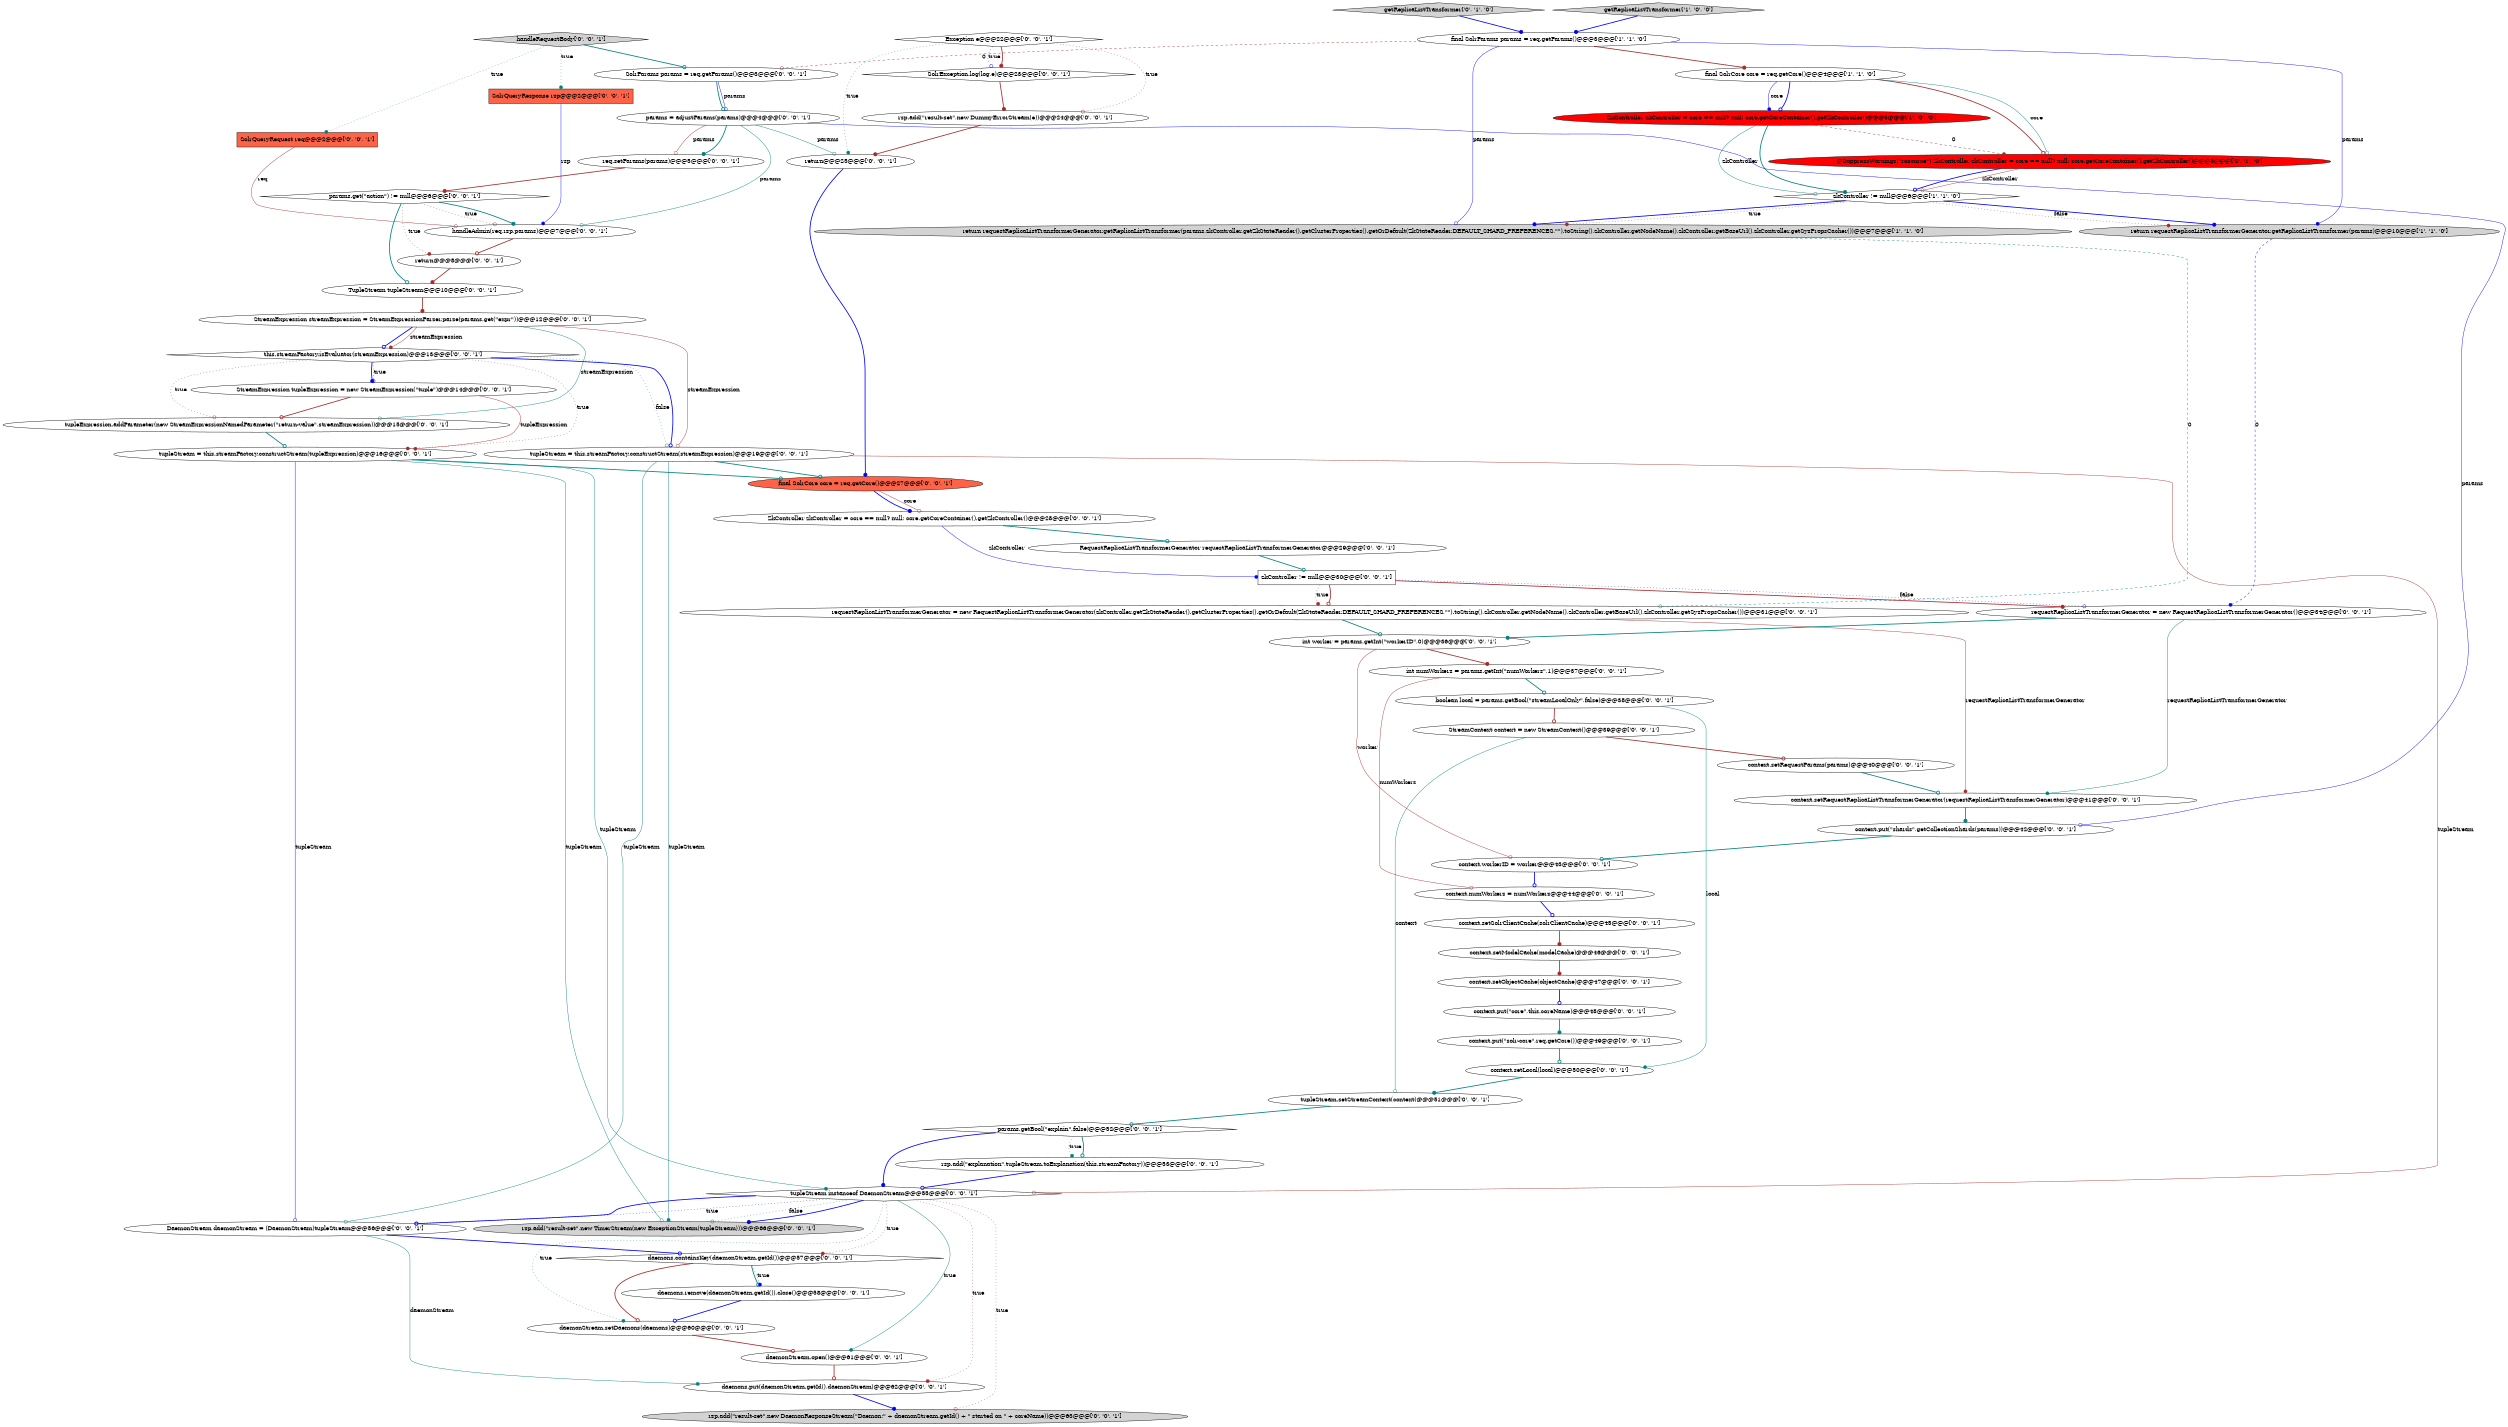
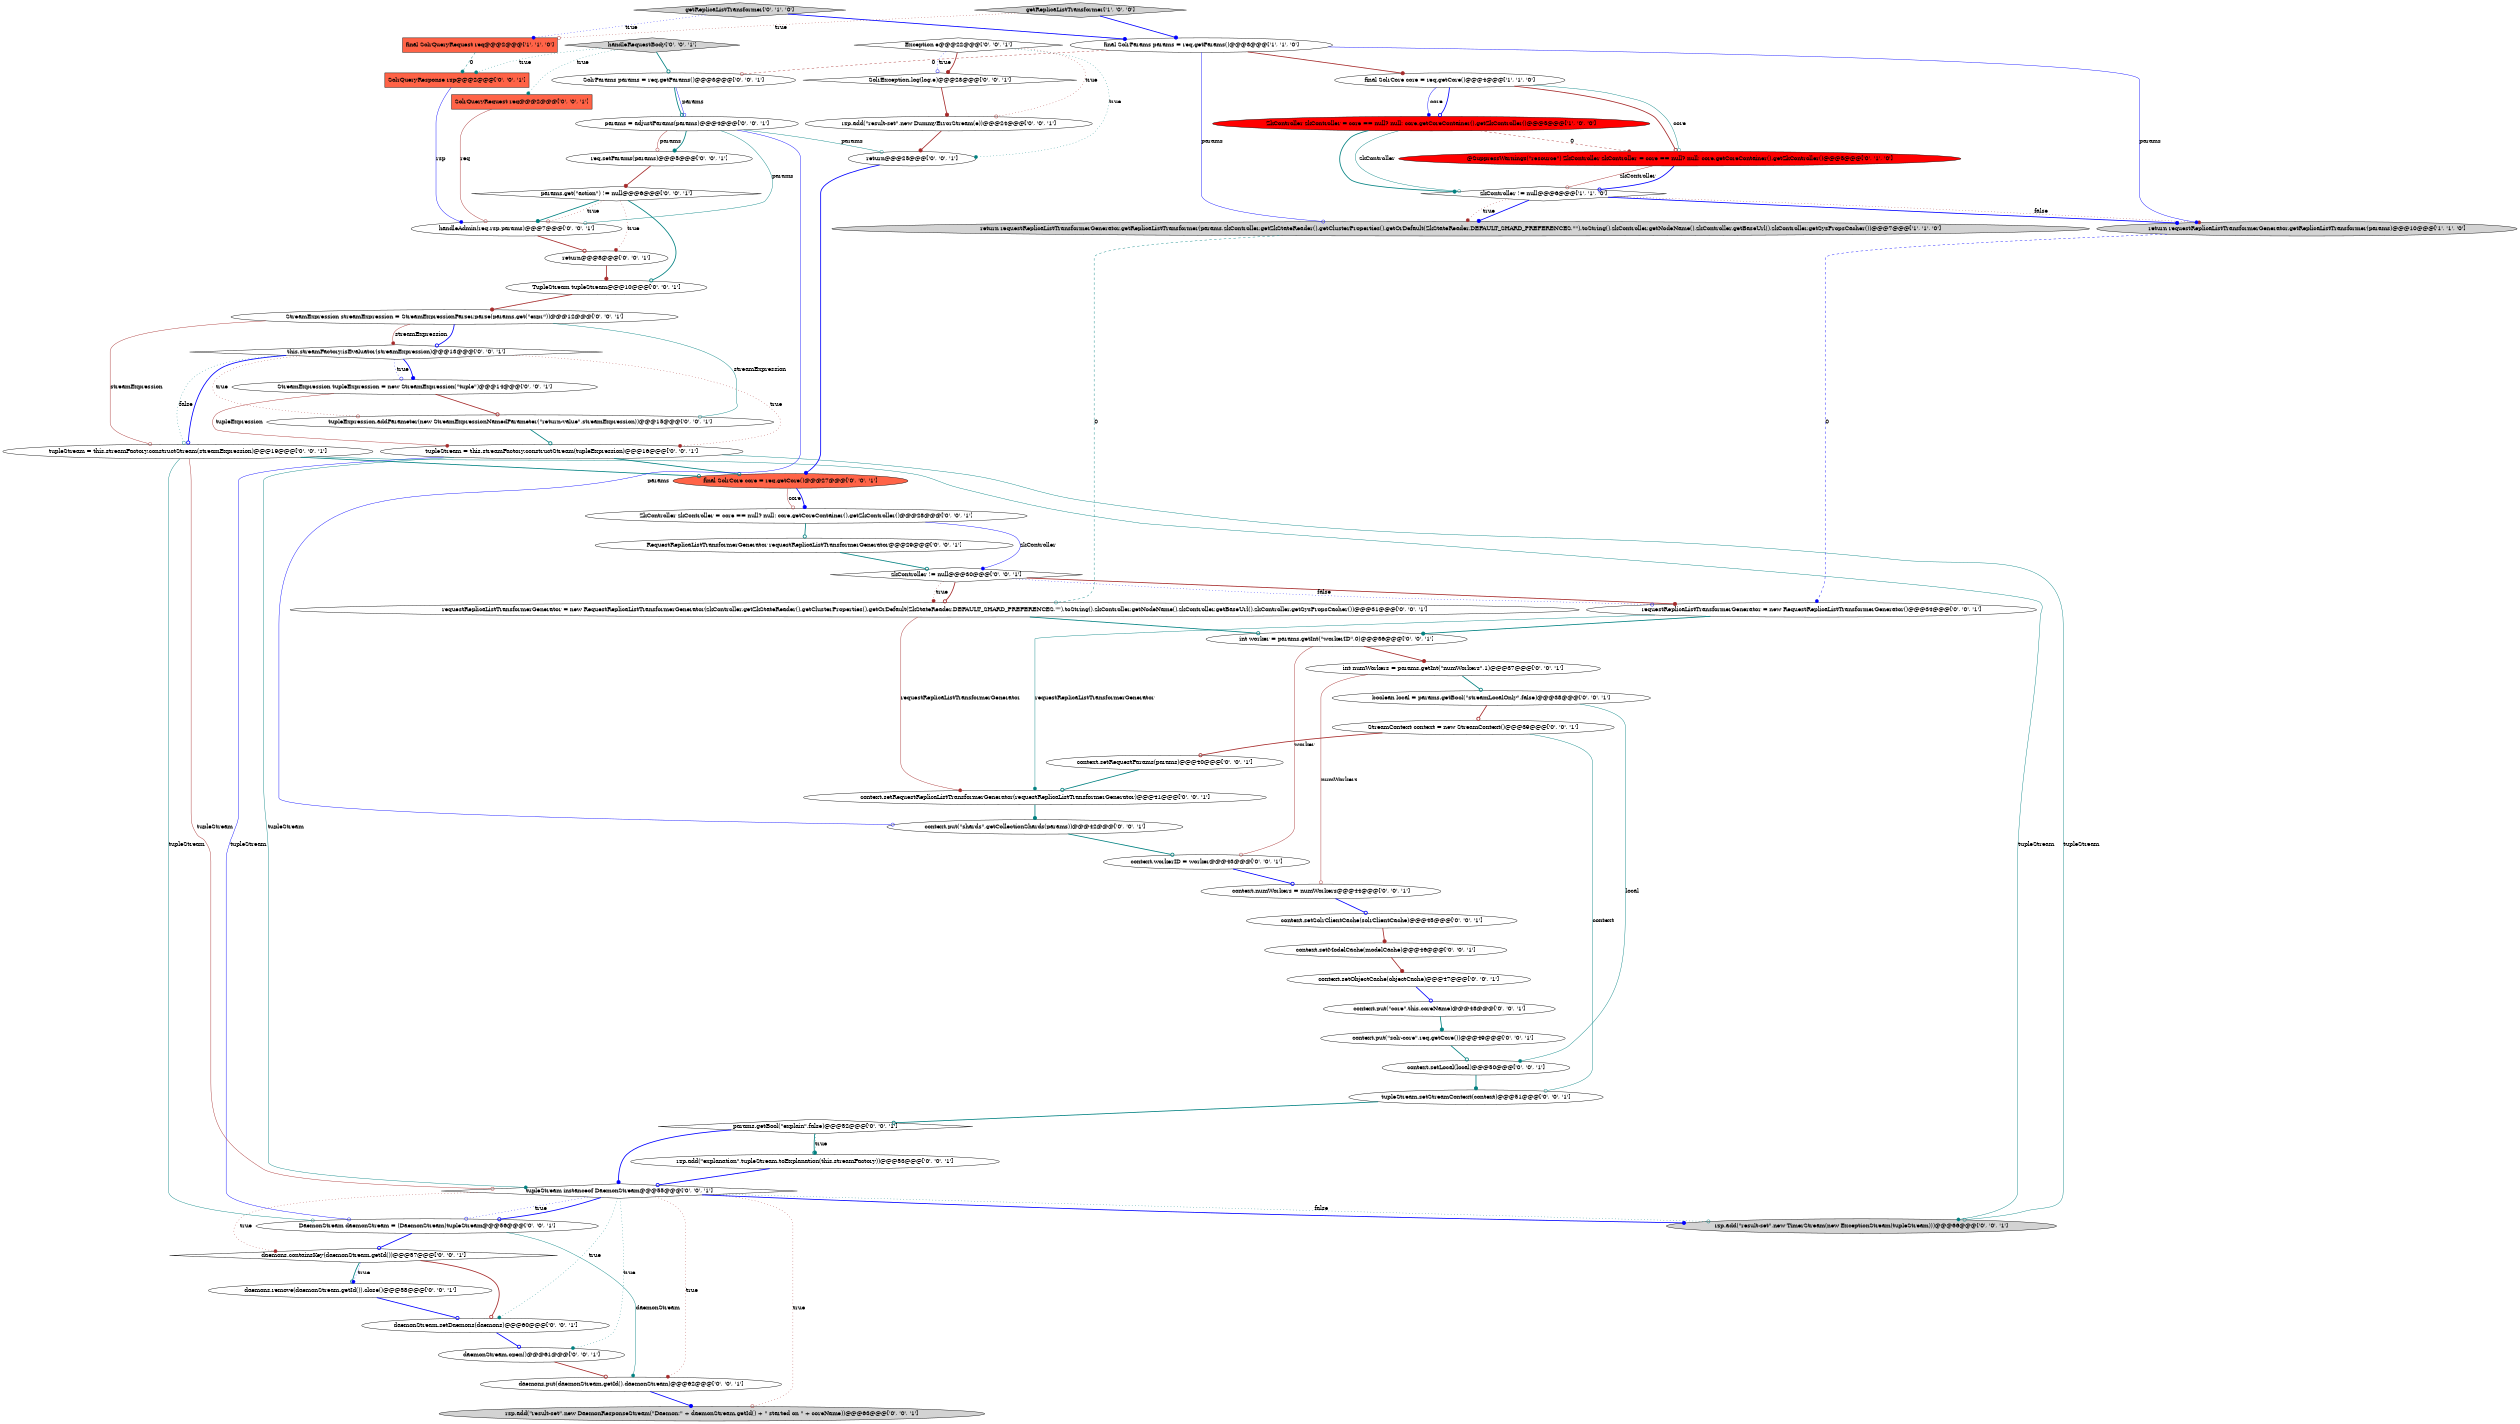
node "final SolrQueryRequest req@@@2@@@['1', '1', '0']": added
node "zkController != null@@@30@@@['0', '0', '1']": shape box -> diamond
edge "tupleStream instanceof DaemonStream@@@55@@@['0', '0', '1']" -> "daemonStream.open()@@@61@@@['0', '0', '1']": style solid -> dotted
edge "daemonStream.setDaemons(daemons)@@@60@@@['0', '0', '1']" -> "daemonStream.open()@@@61@@@['0', '0', '1']": color brown -> blue
